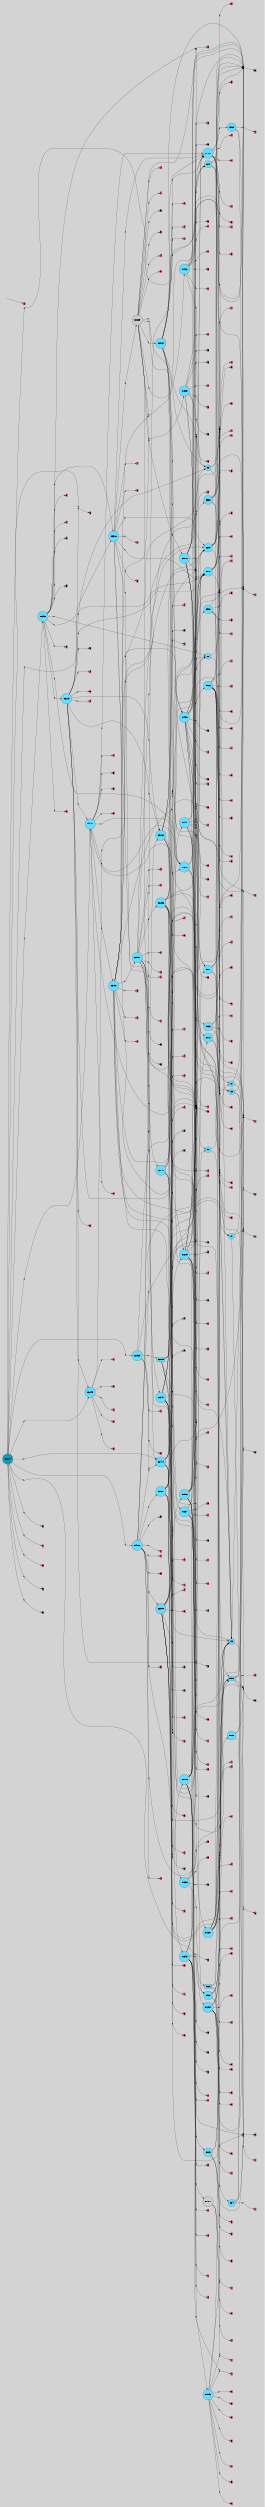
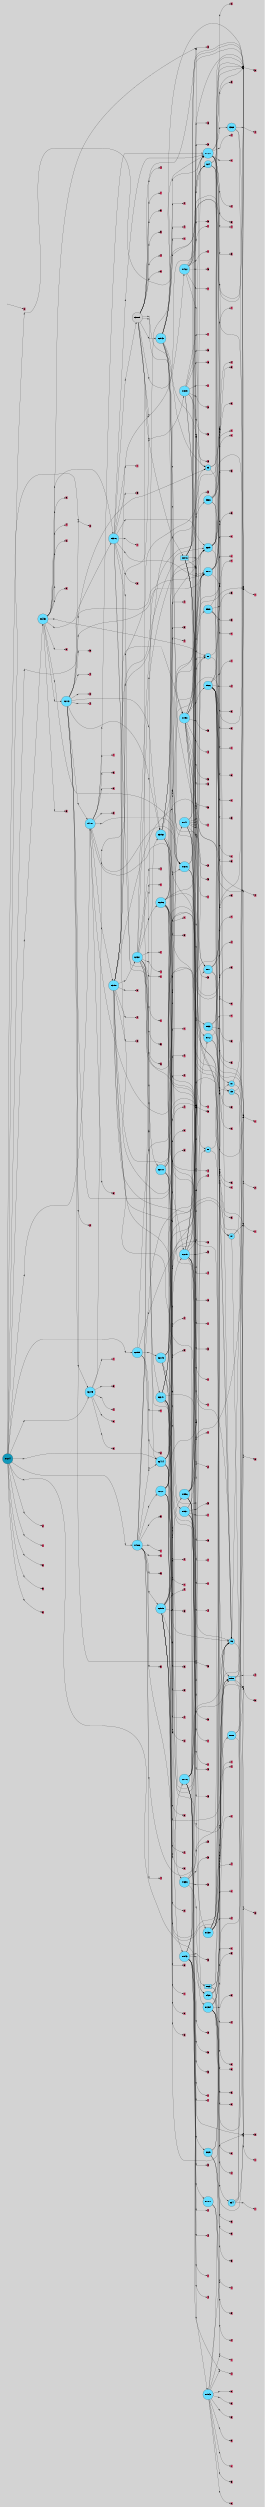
node "T2076": shape circle -> box
node "T2075": shape box -> circle
node "T1011": fillcolor #cccccc -> #66ddff
